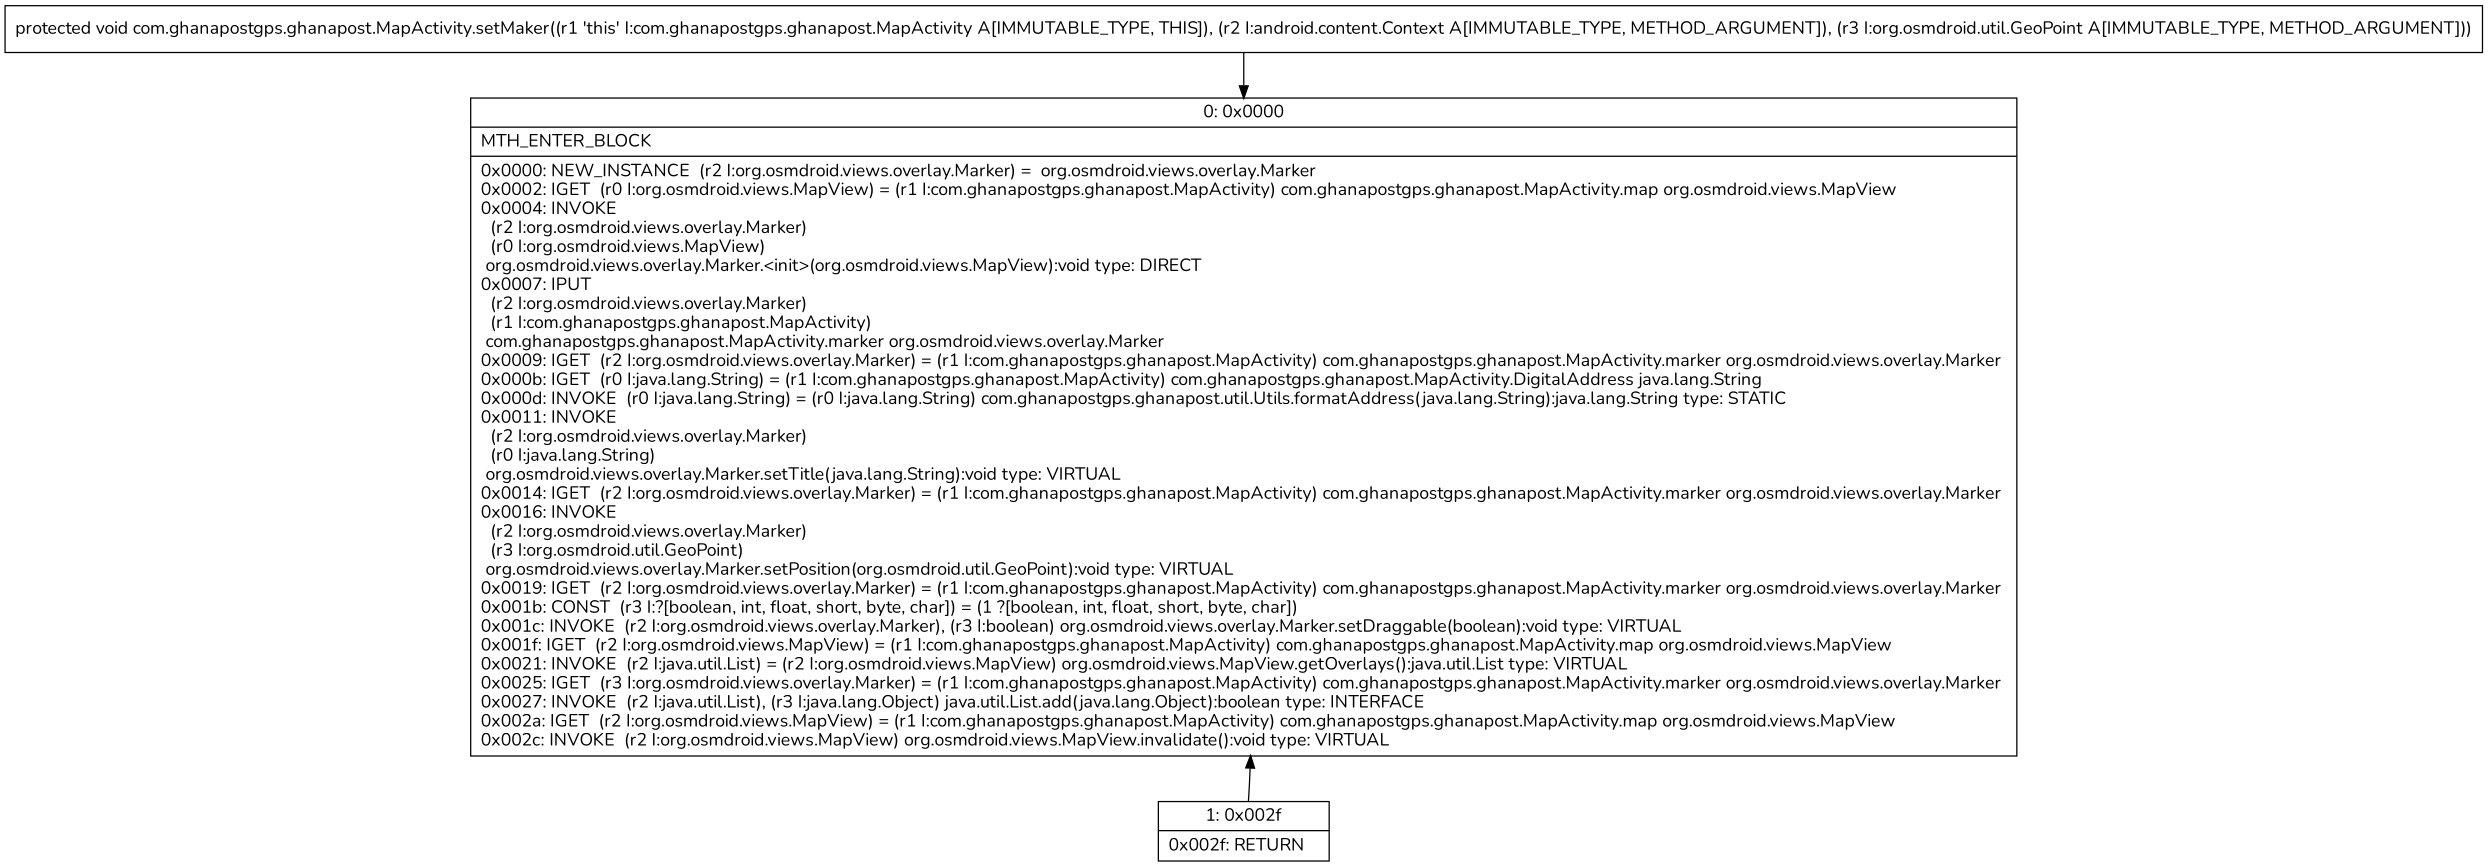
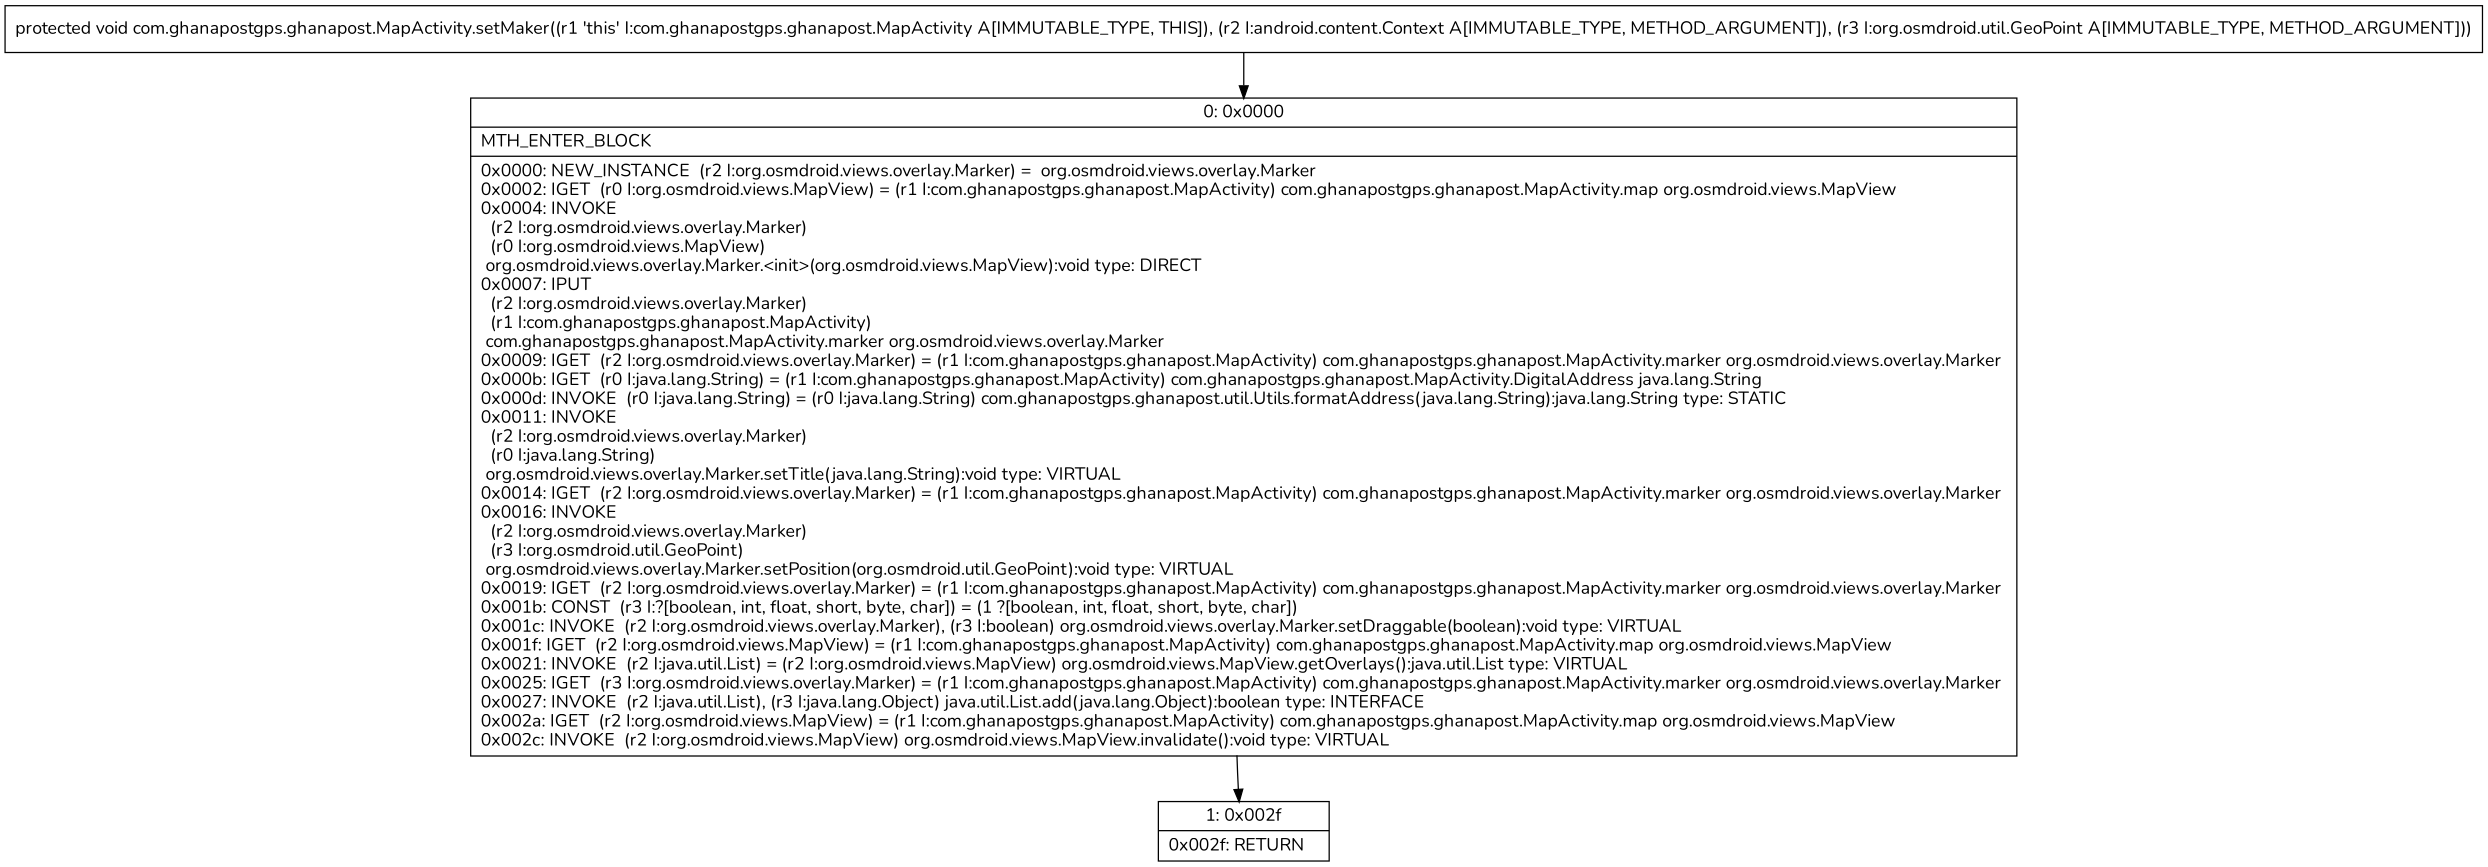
edge "1: 0x002f" -> "0: 0x0000": reversed
